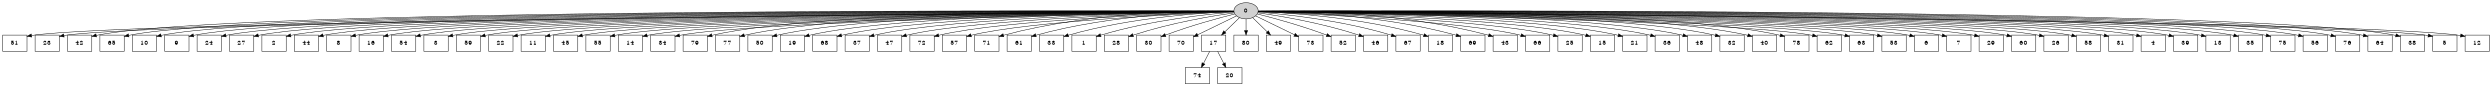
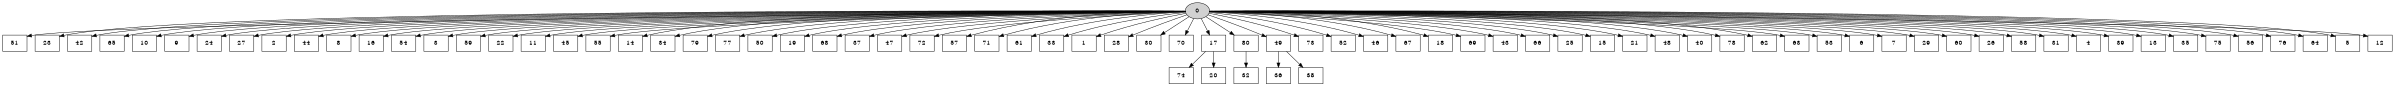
edge "0" -> "38": now "49" -> "38"
edge "0" -> "32": now "80" -> "32"
edge "0" -> "36": now "49" -> "36"
